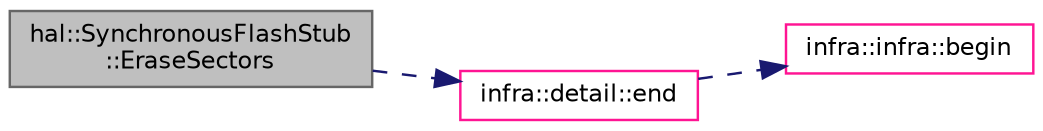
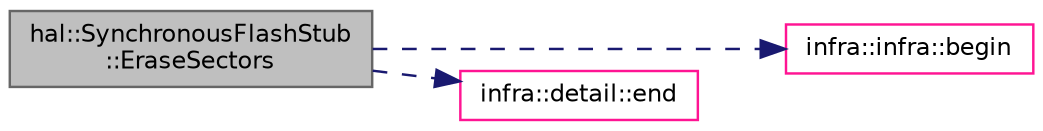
edge "infra::detail::end" -> "infra::infra::begin": now "hal::SynchronousFlashStub ::EraseSectors" -> "infra::infra::begin"
